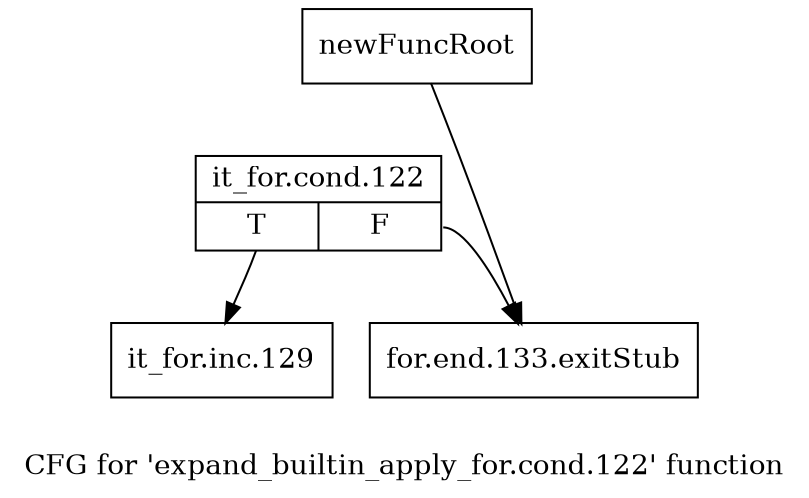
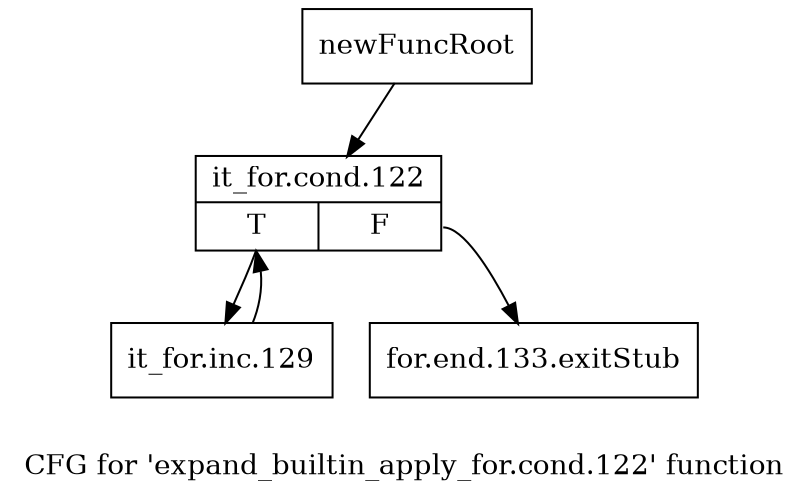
edge "newFuncRoot" -> "for.end.133.exitStub": now "newFuncRoot" -> "it_for.cond.122"
edge "it_for.inc.129" -> "it_for.cond.122": added
